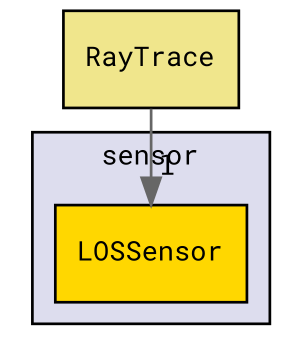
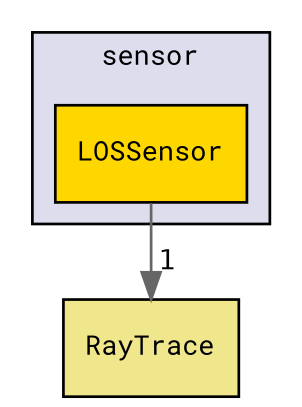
edge "RayTrace" -> "LOSSensor": reversed
